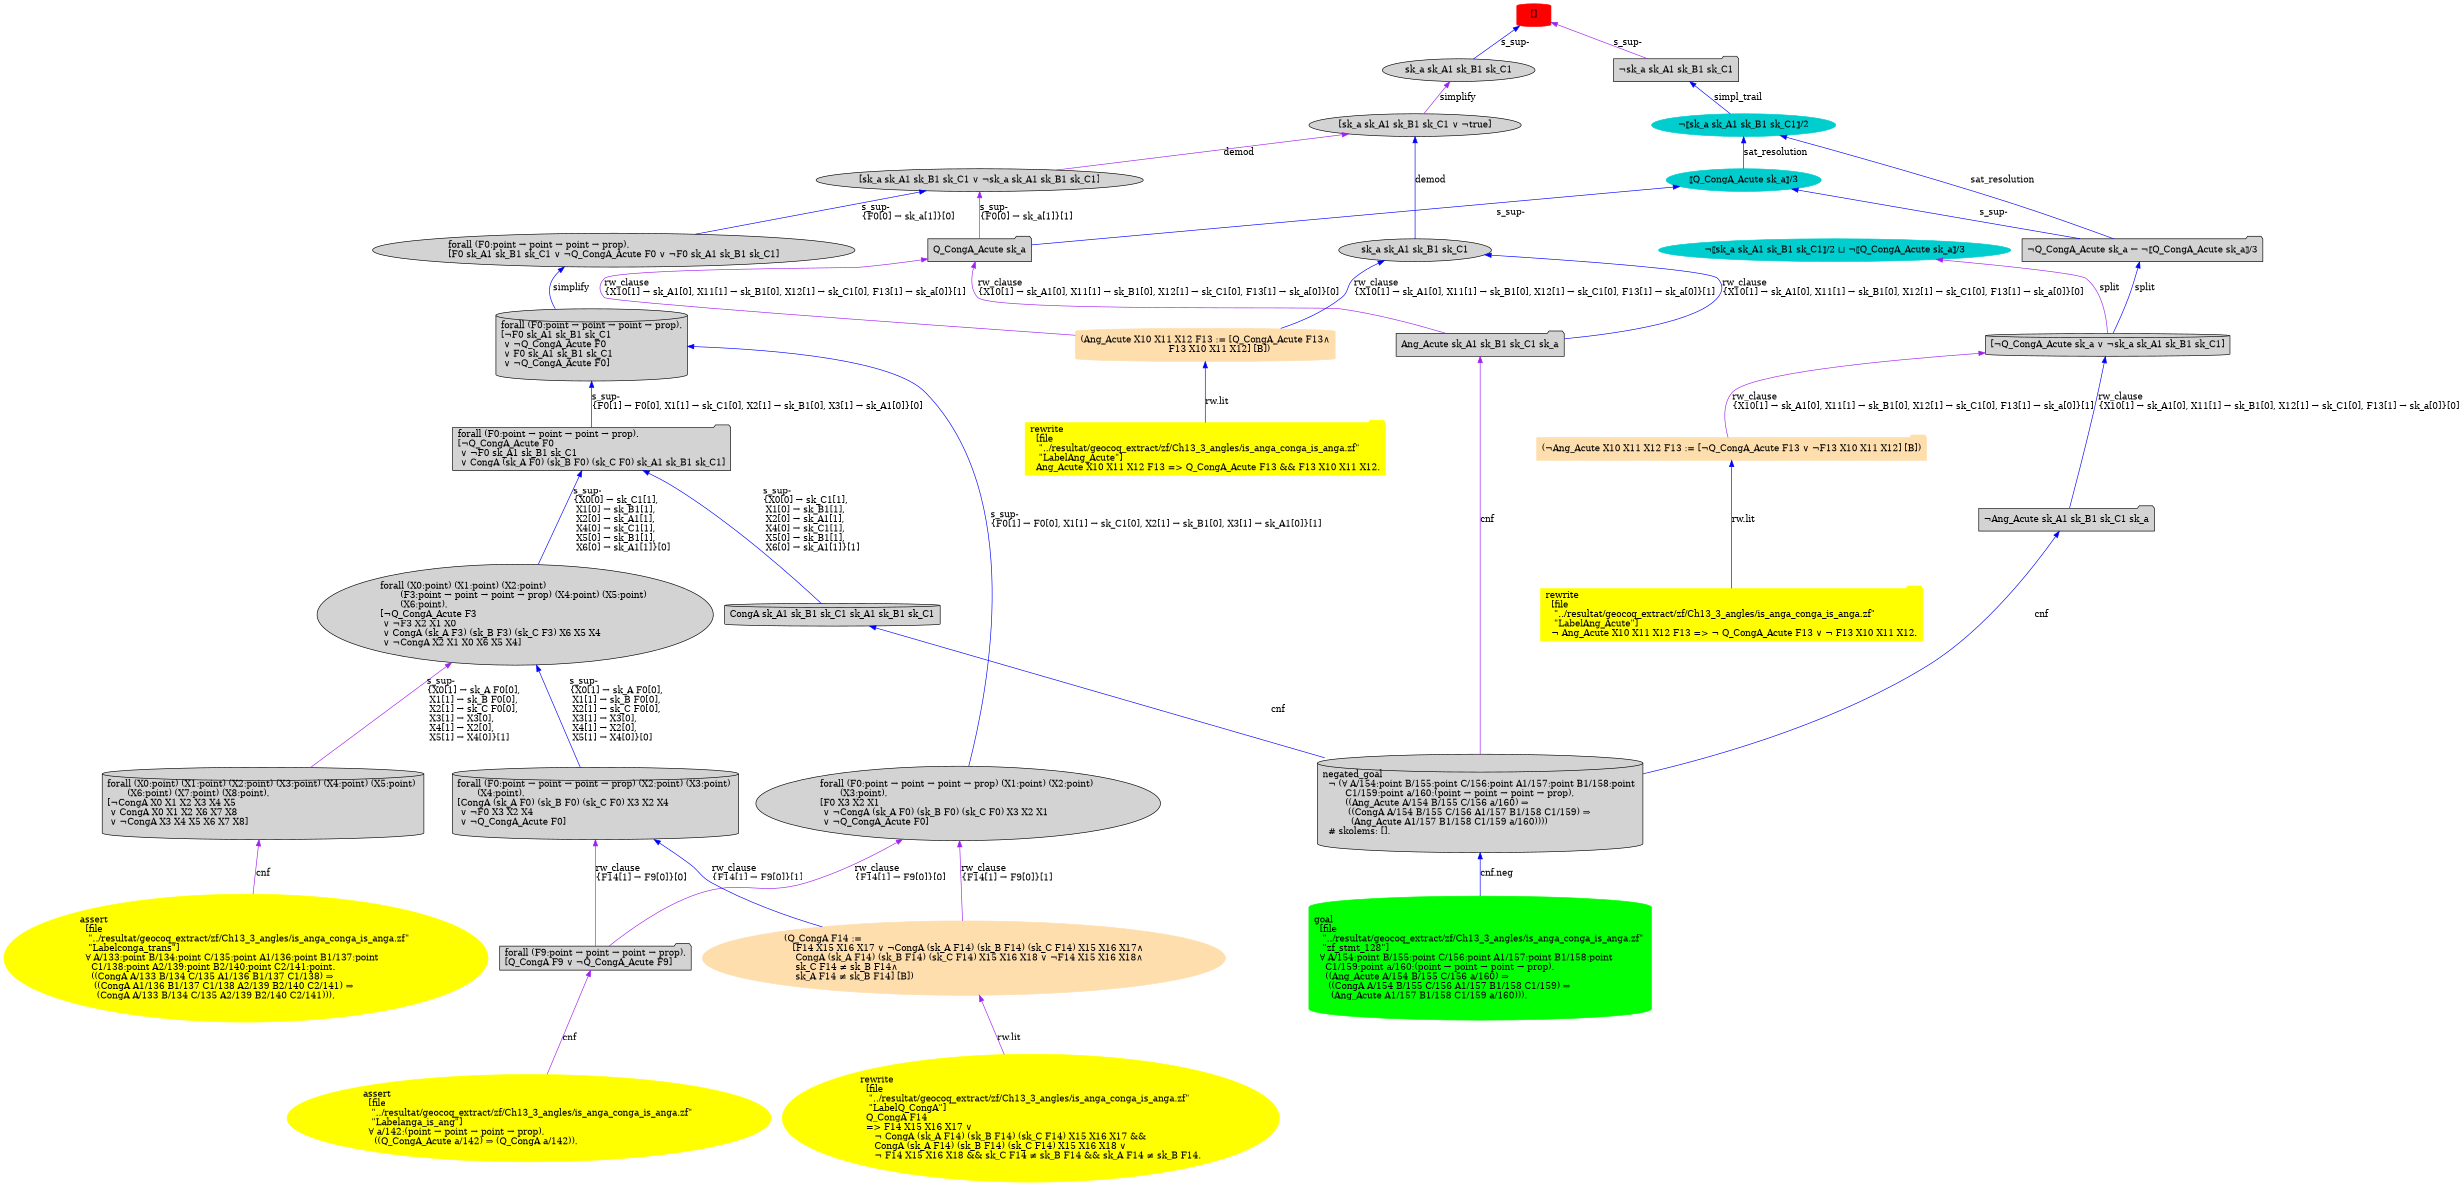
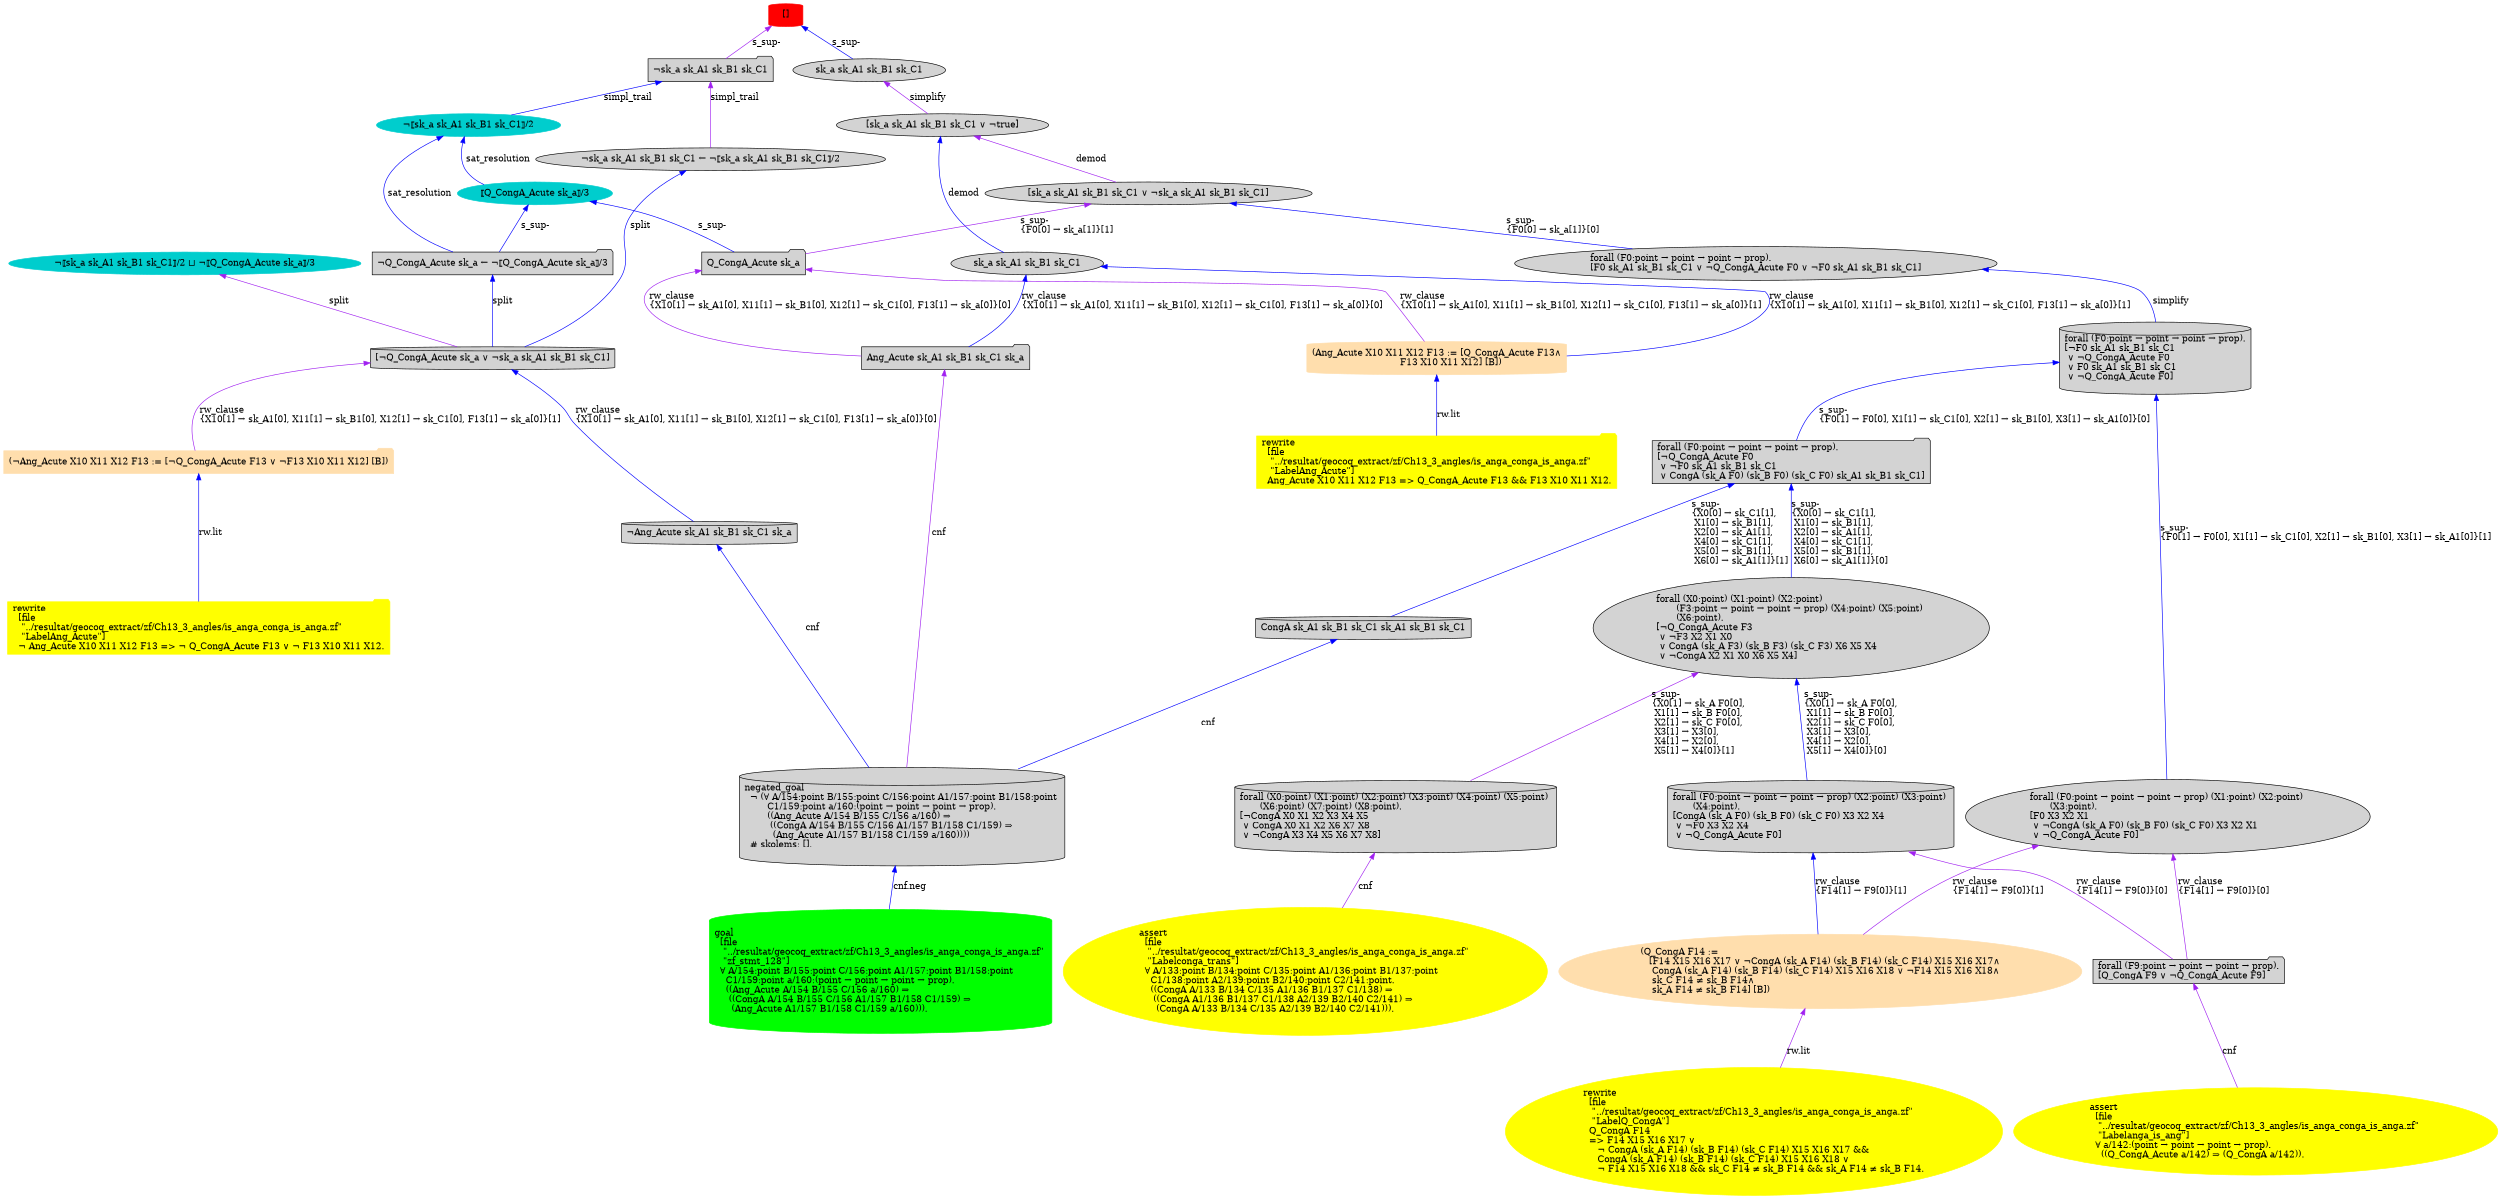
node "¬sk_a sk_A1 sk_B1 sk_C1 ← ¬⟦sk_a sk_A1 sk_B1 sk_C1⟧/2": added
node "¬Ang_Acute sk_A1 sk_B1 sk_C1 sk_a": shape folder -> cylinder
